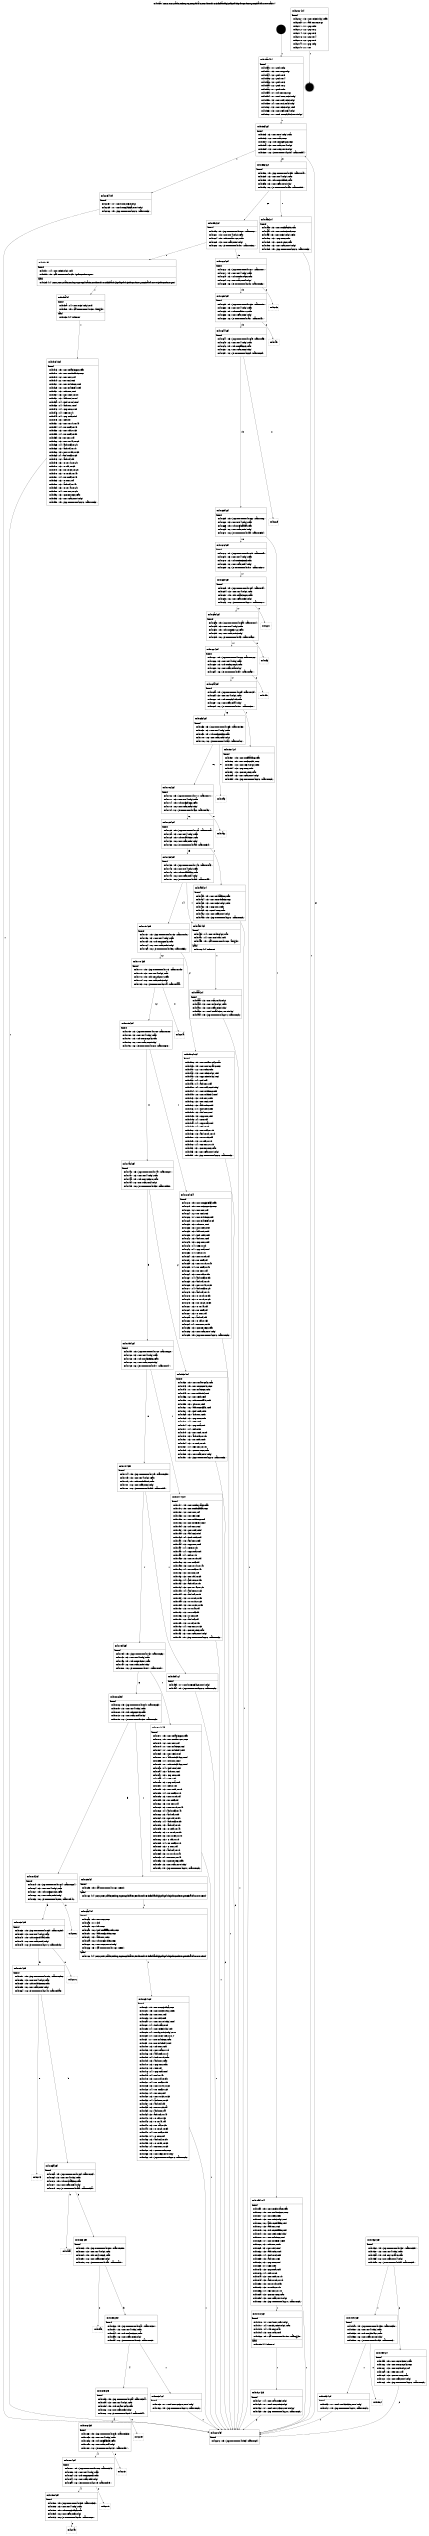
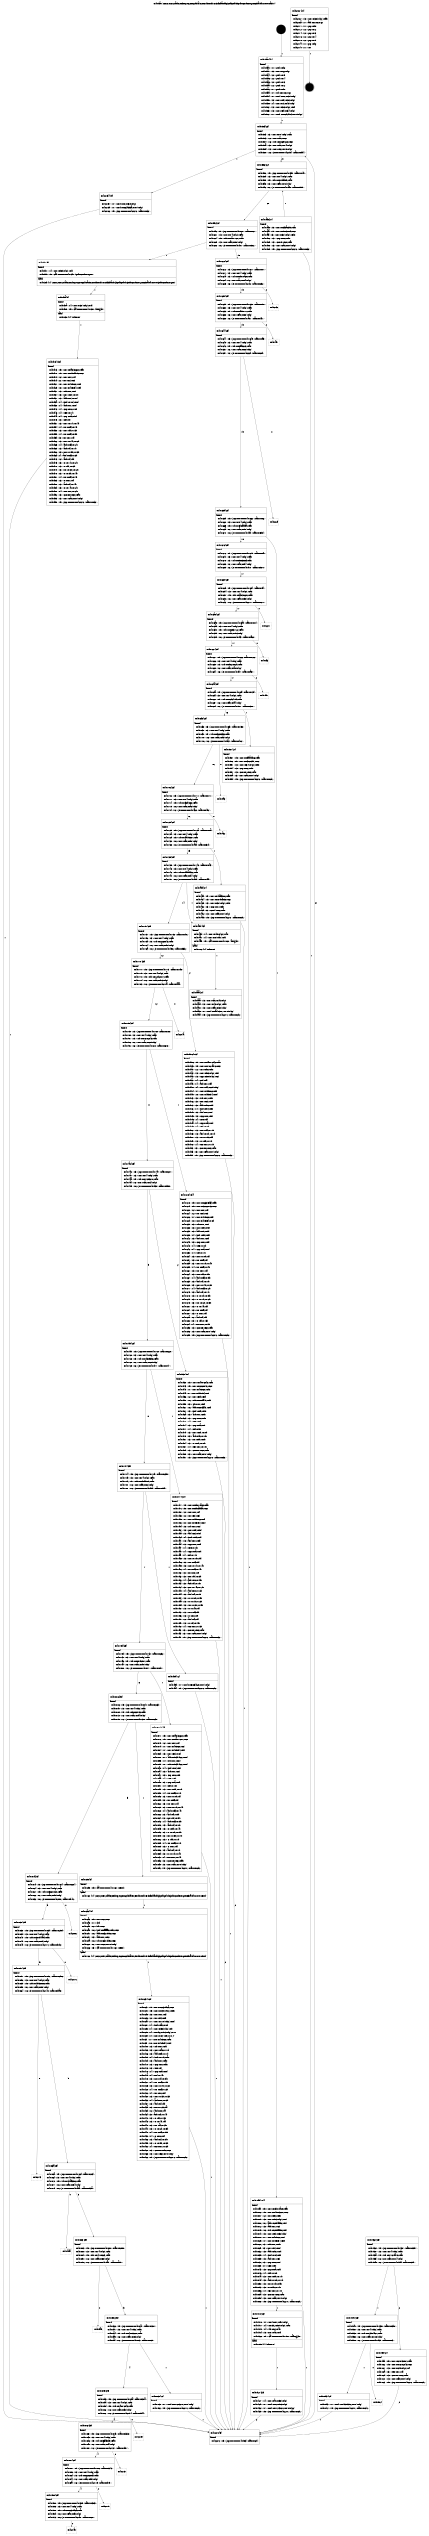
edge "0x4015e6 [22]" -> "0x401af5 [27]": reversed
edge "0x401aaa [21]" -> "0x40227c [5]": removed, label "1"
